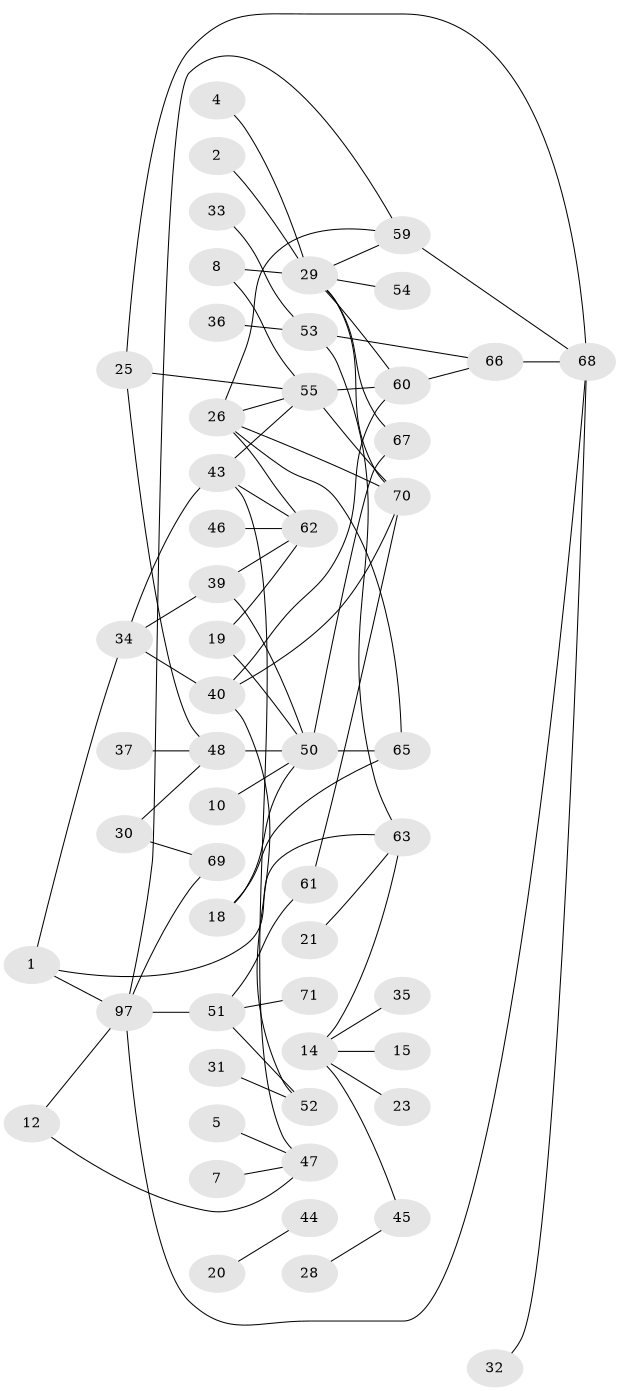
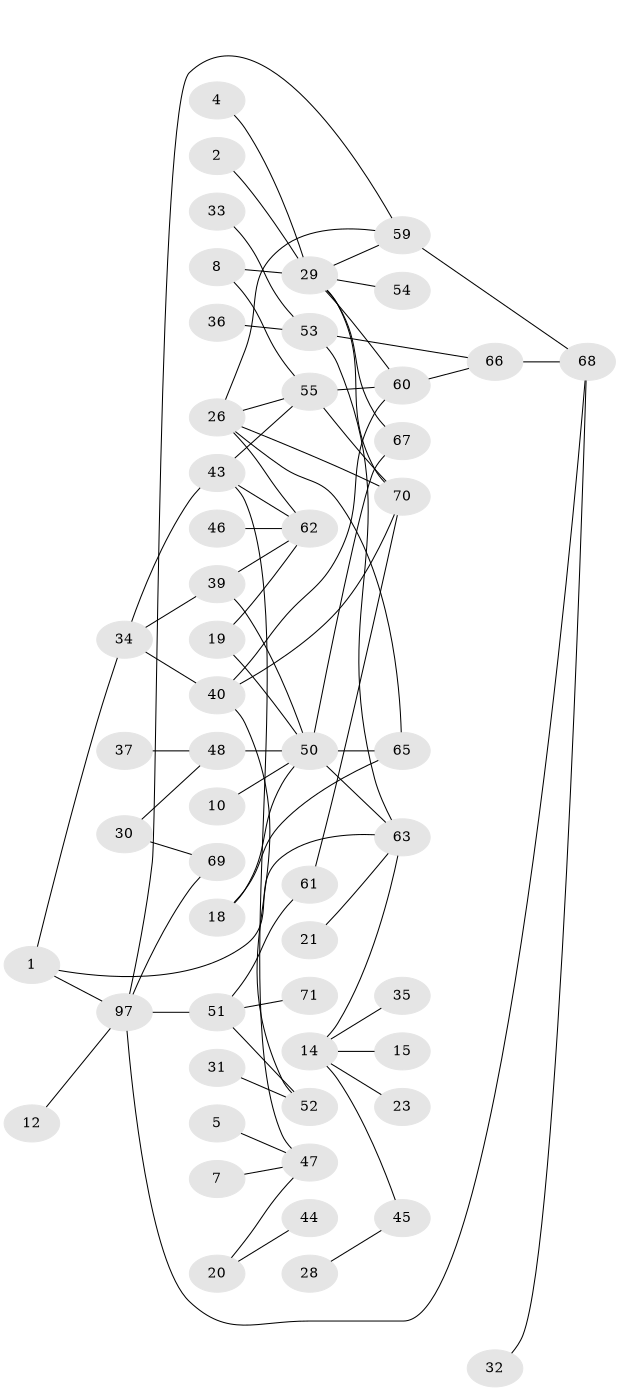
node "25": removed
edge "50" -- "63": added
edge "12" -- "47": now "20" -- "47"
